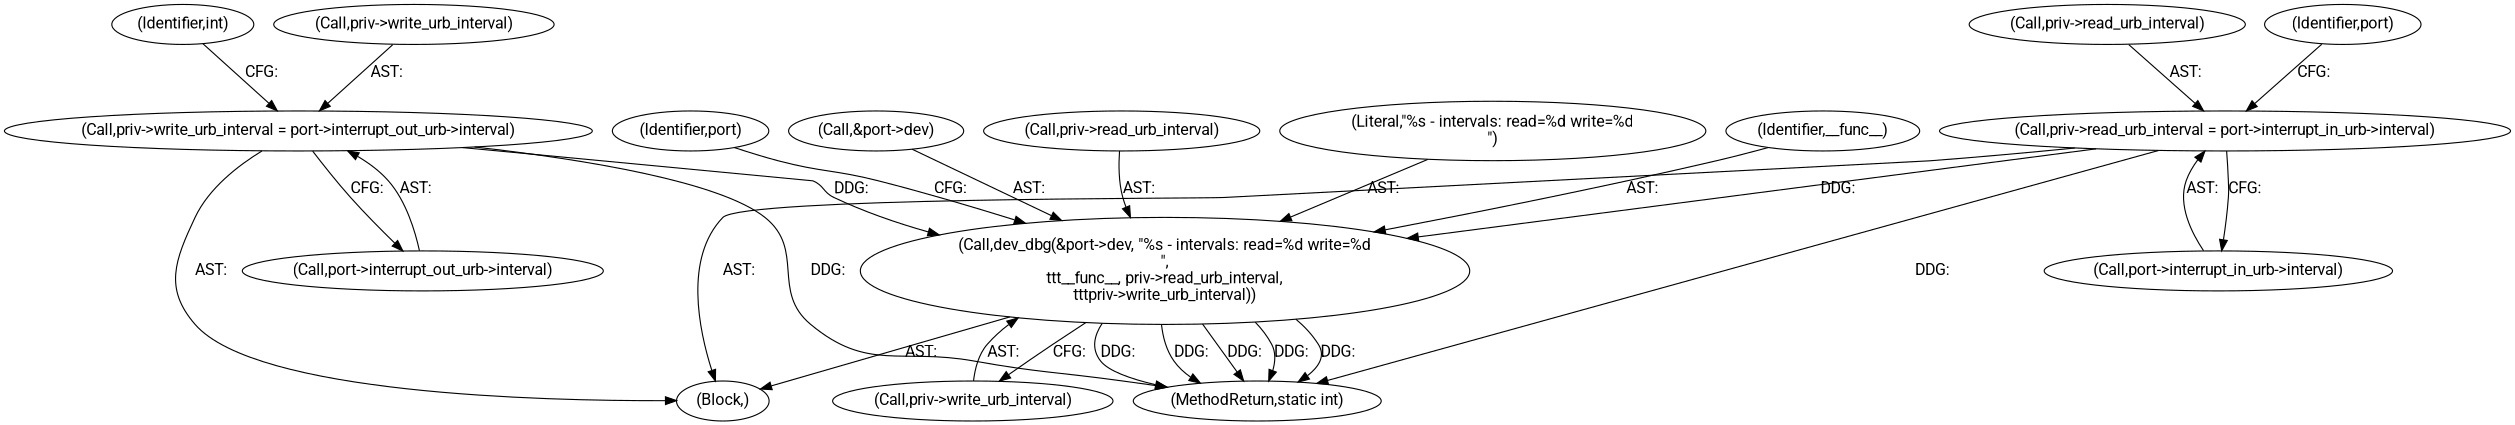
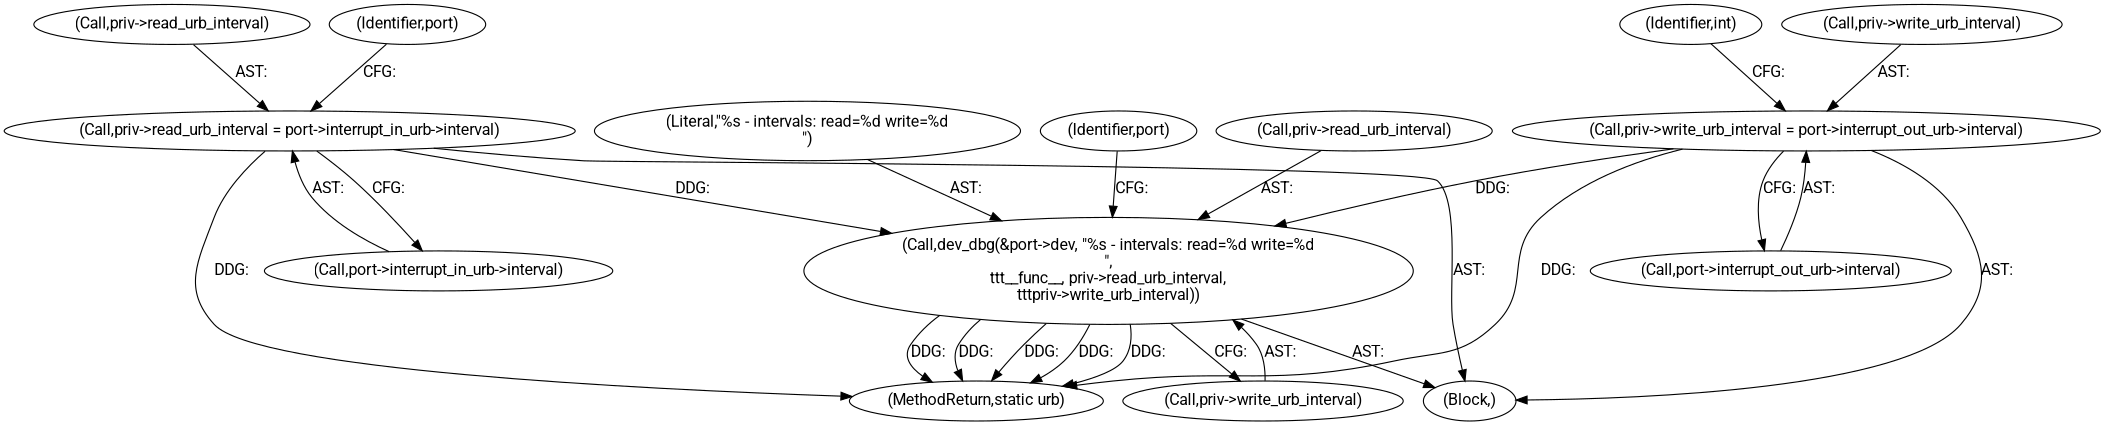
node "(Call,&port->dev)": removed
node "(Identifier,__func__)": removed
node "(MethodReturn,static int)": label "(MethodReturn,static int)" -> "(MethodReturn,static urb)"
